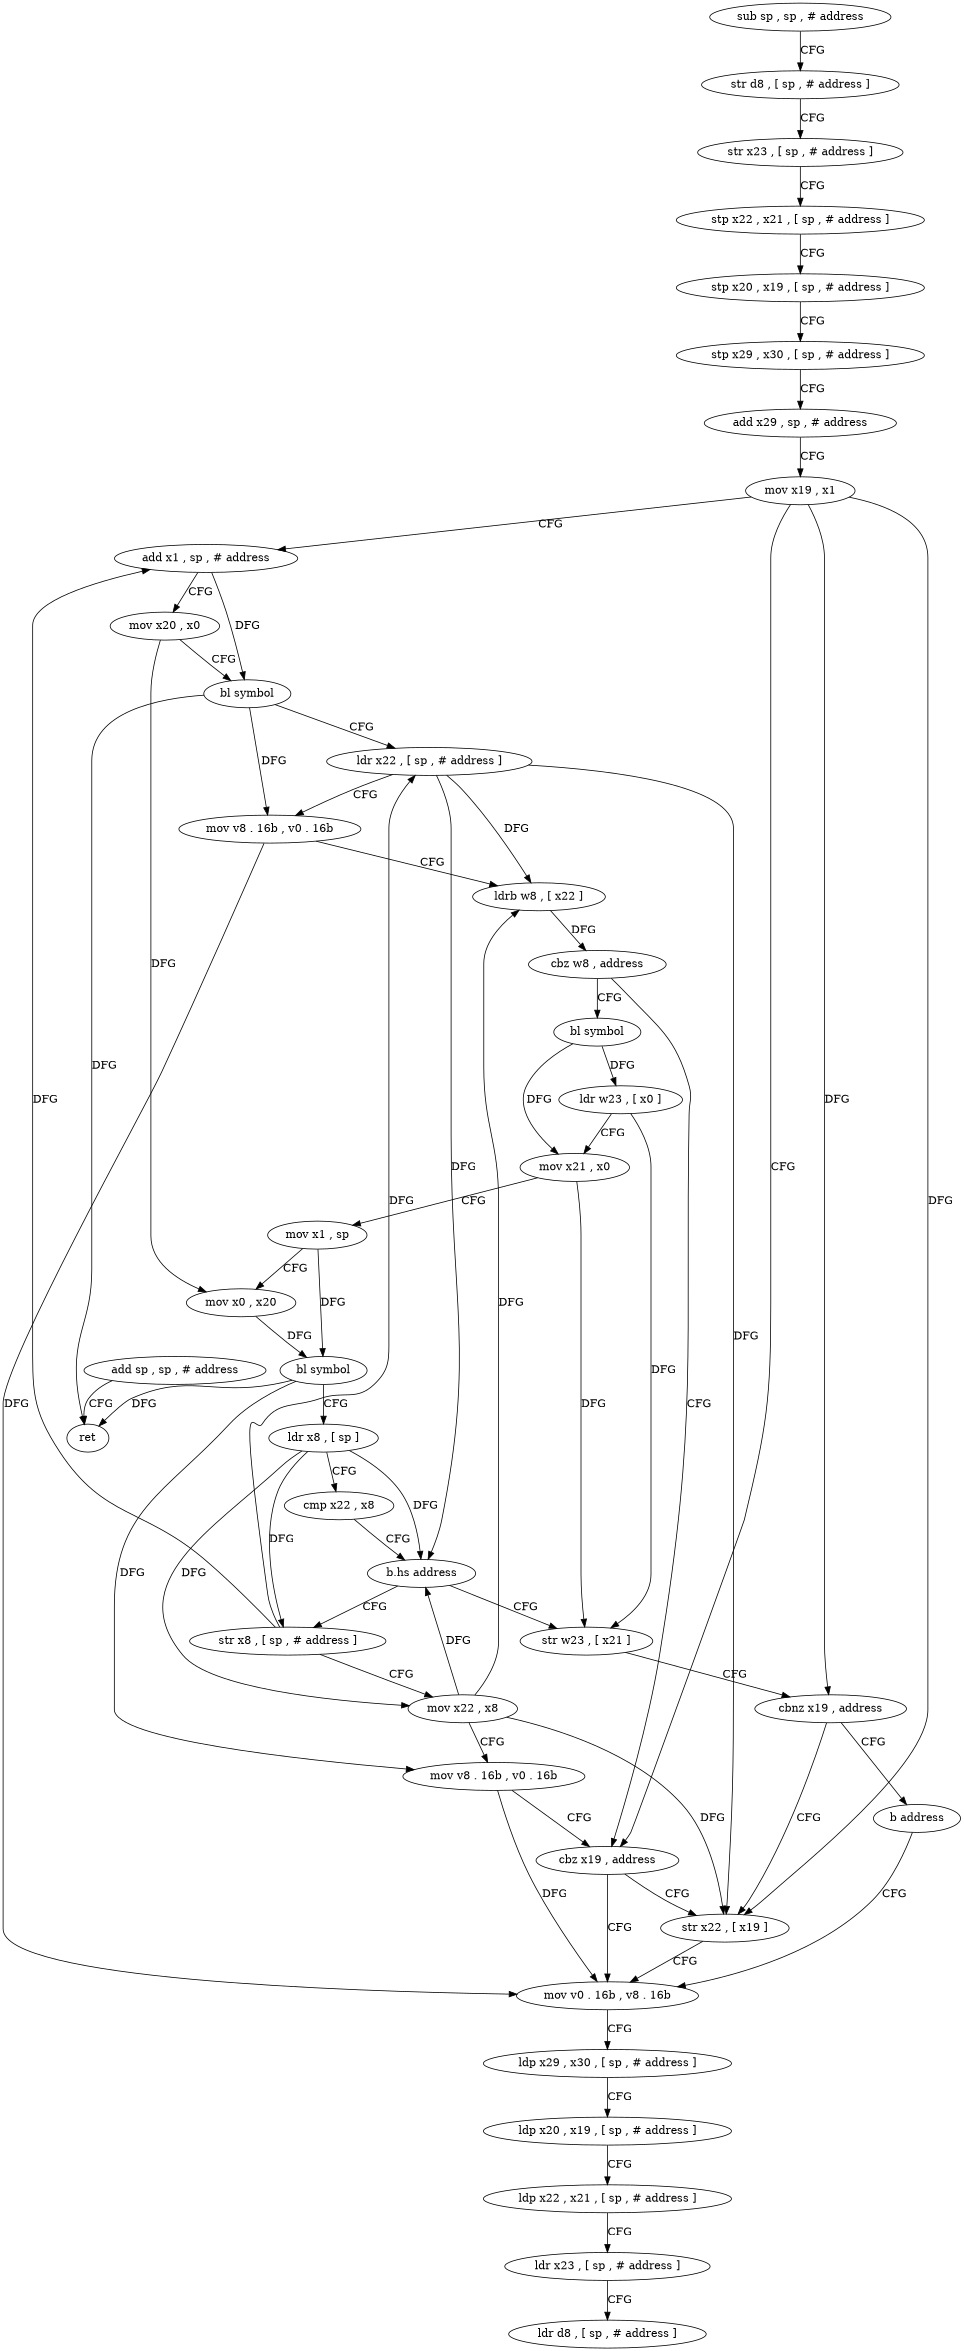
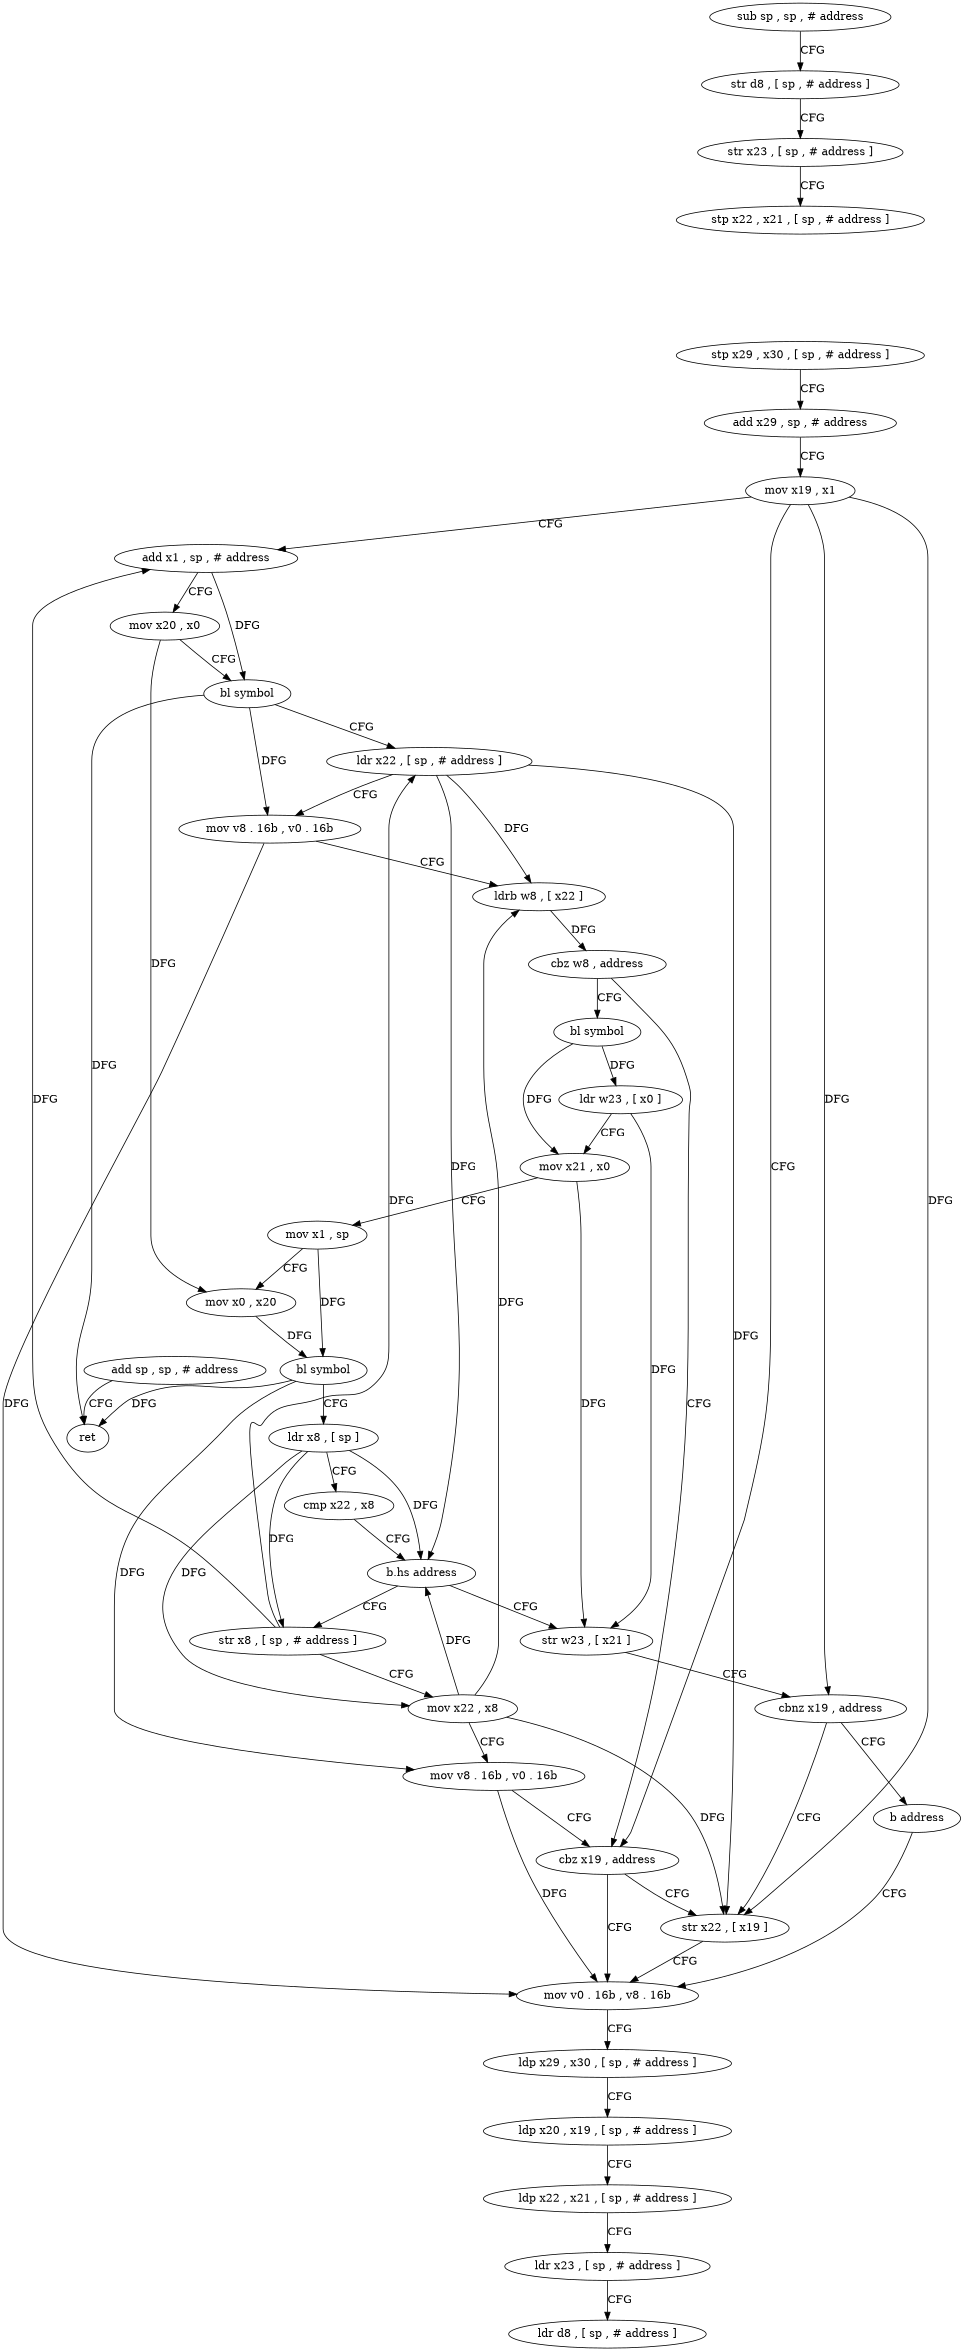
node "stp x20 , x19 , [ sp , # address ]": removed
